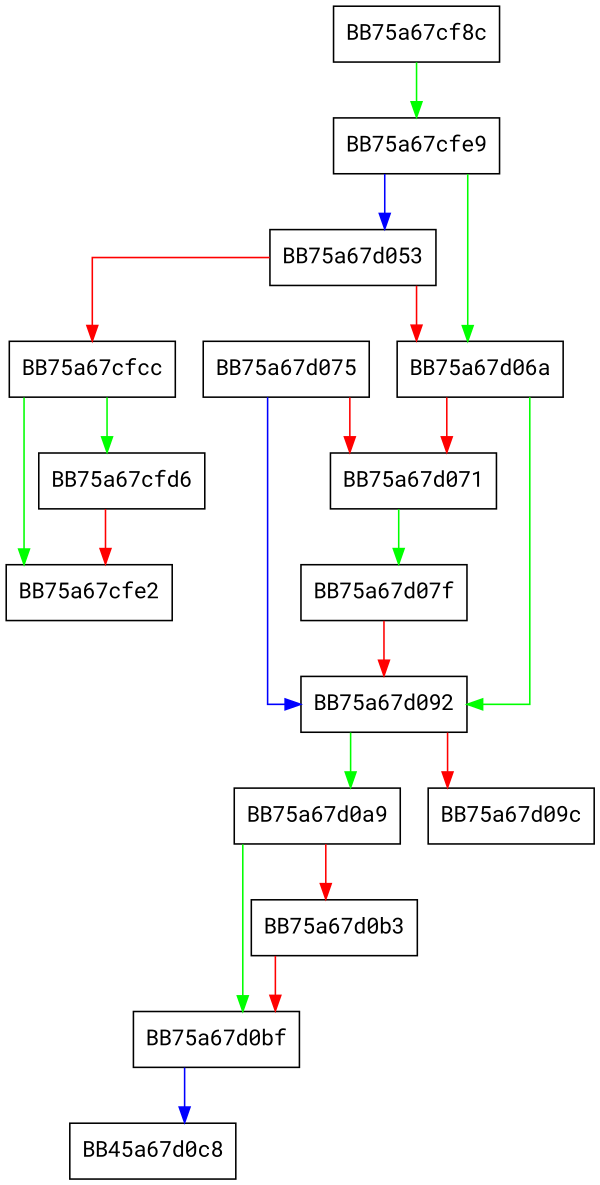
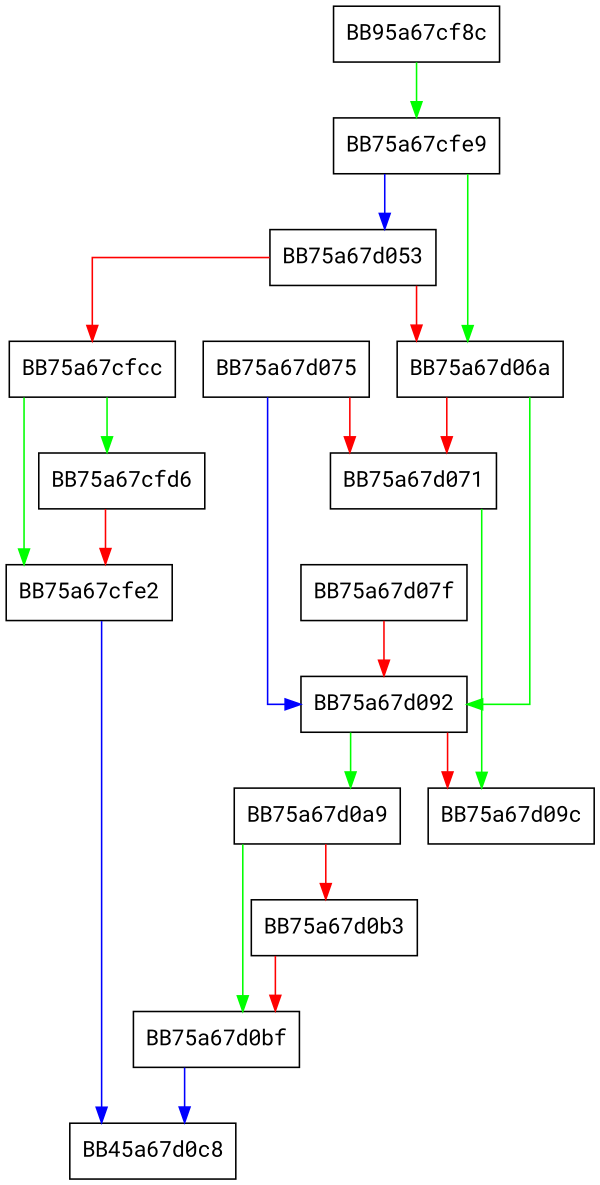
node "BB75a67cf8c": label "BB75a67cf8c" -> "BB95a67cf8c"
edge "BB75a67d071" -> "BB75a67d07f": now "BB75a67d071" -> "BB75a67d09c"
edge "BB75a67cfe2" -> "BB45a67d0c8": added
